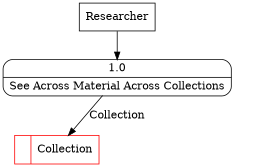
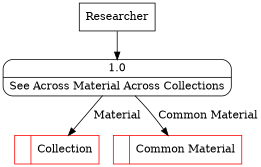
edge "1.0" -> "Collection": label "Collection" -> "Material"
node "Common Material": added
